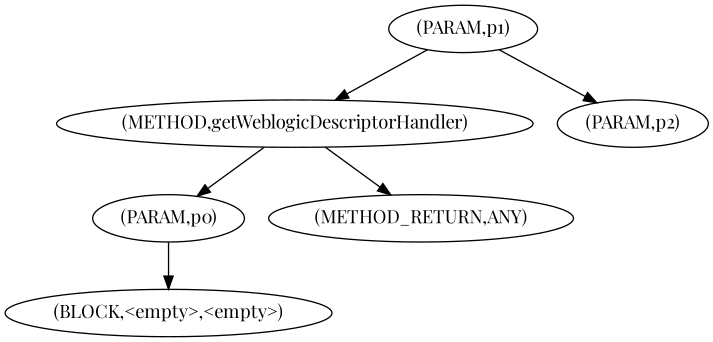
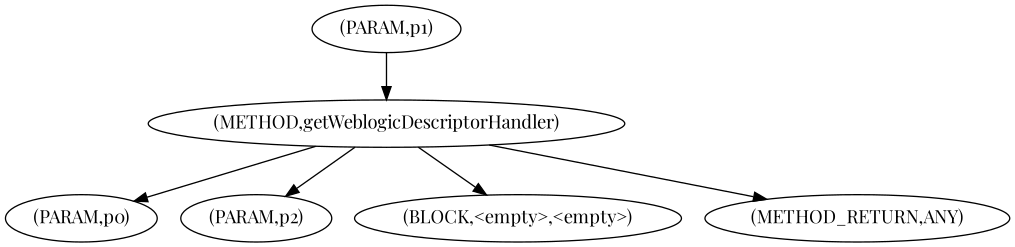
edge "(PARAM,p1)" -> "(PARAM,p2)": now "(METHOD,getWeblogicDescriptorHandler)" -> "(PARAM,p2)"
edge "(PARAM,p0)" -> "(BLOCK,<empty>,<empty>)": now "(METHOD,getWeblogicDescriptorHandler)" -> "(BLOCK,<empty>,<empty>)"
